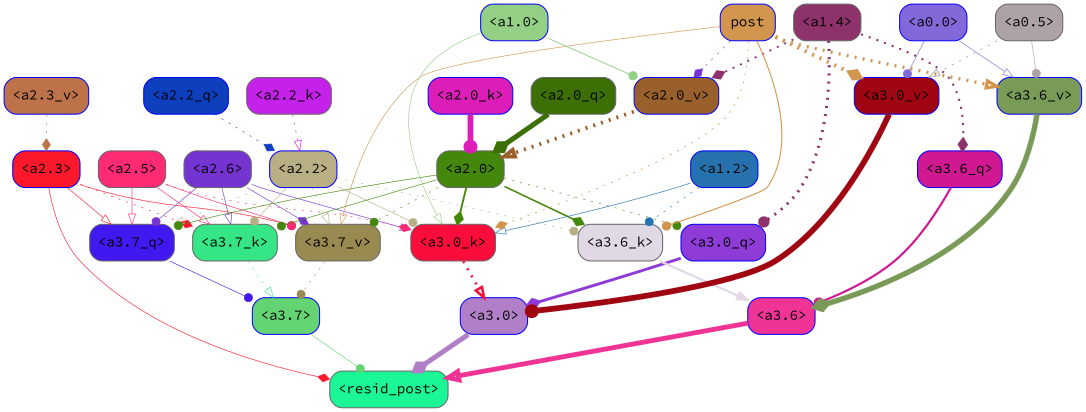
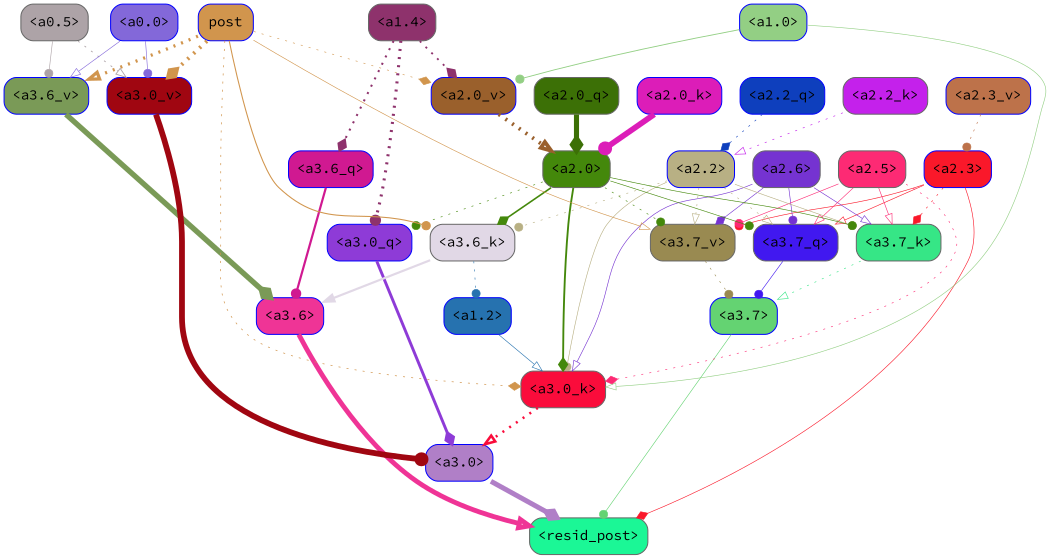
edge "post" -> "<a2.0_v>": color #7533d1 -> #d1954d
edge "<a2.3_v>" -> "<a2.3>": arrowhead diamond -> dot
edge "<a1.2>" -> "<a3.6_k>": reversed
